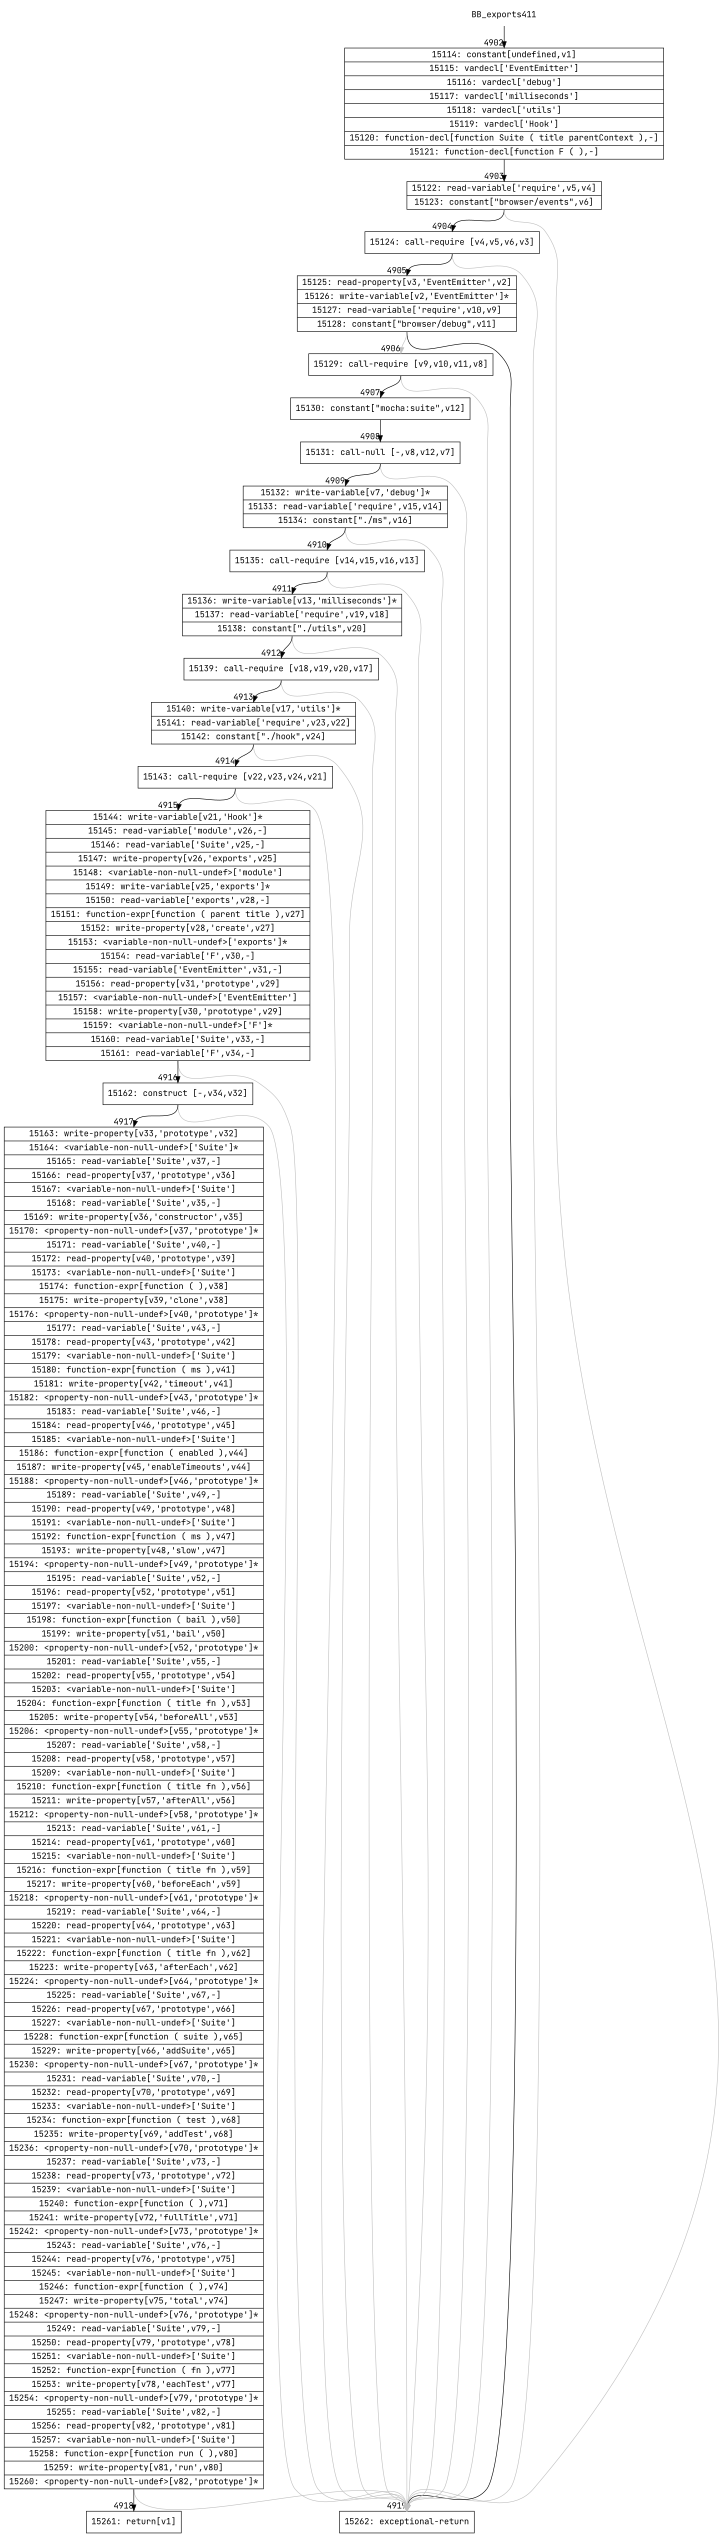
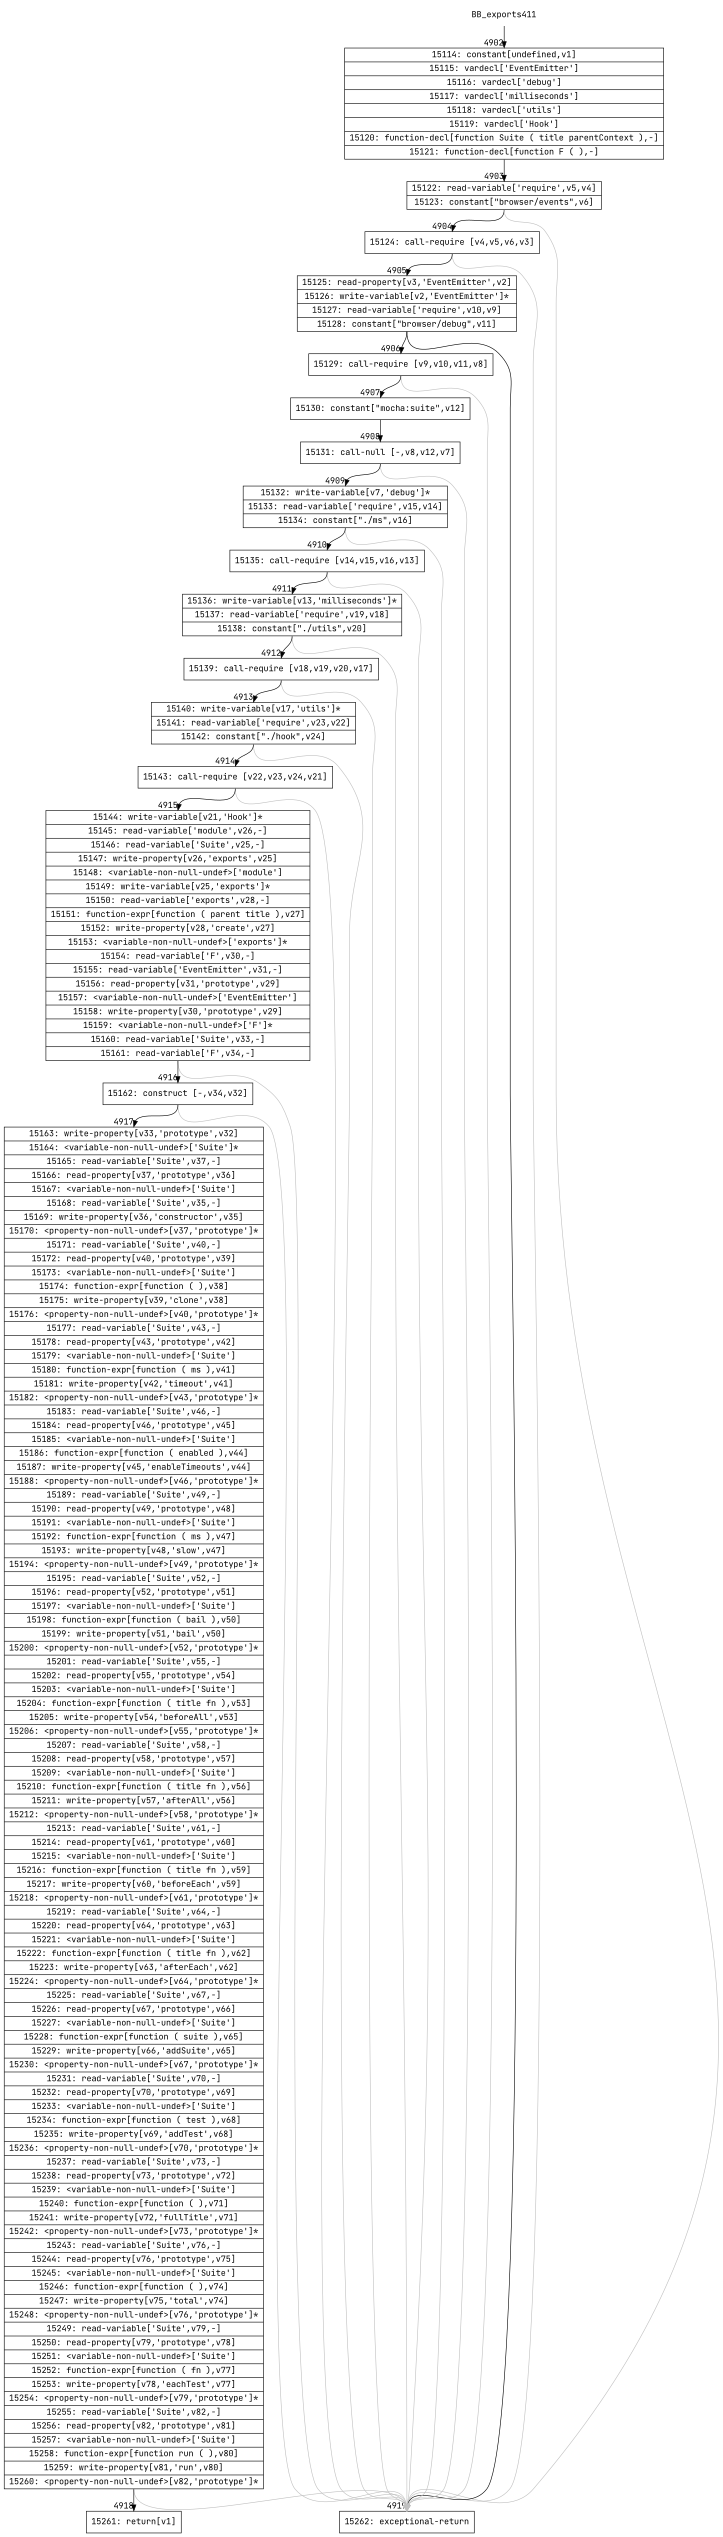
edge "15125: read-property[v3,'EventEmitter',v2]" -> "15129: call-require [v9,v10,v11,v8]": color gray -> black
